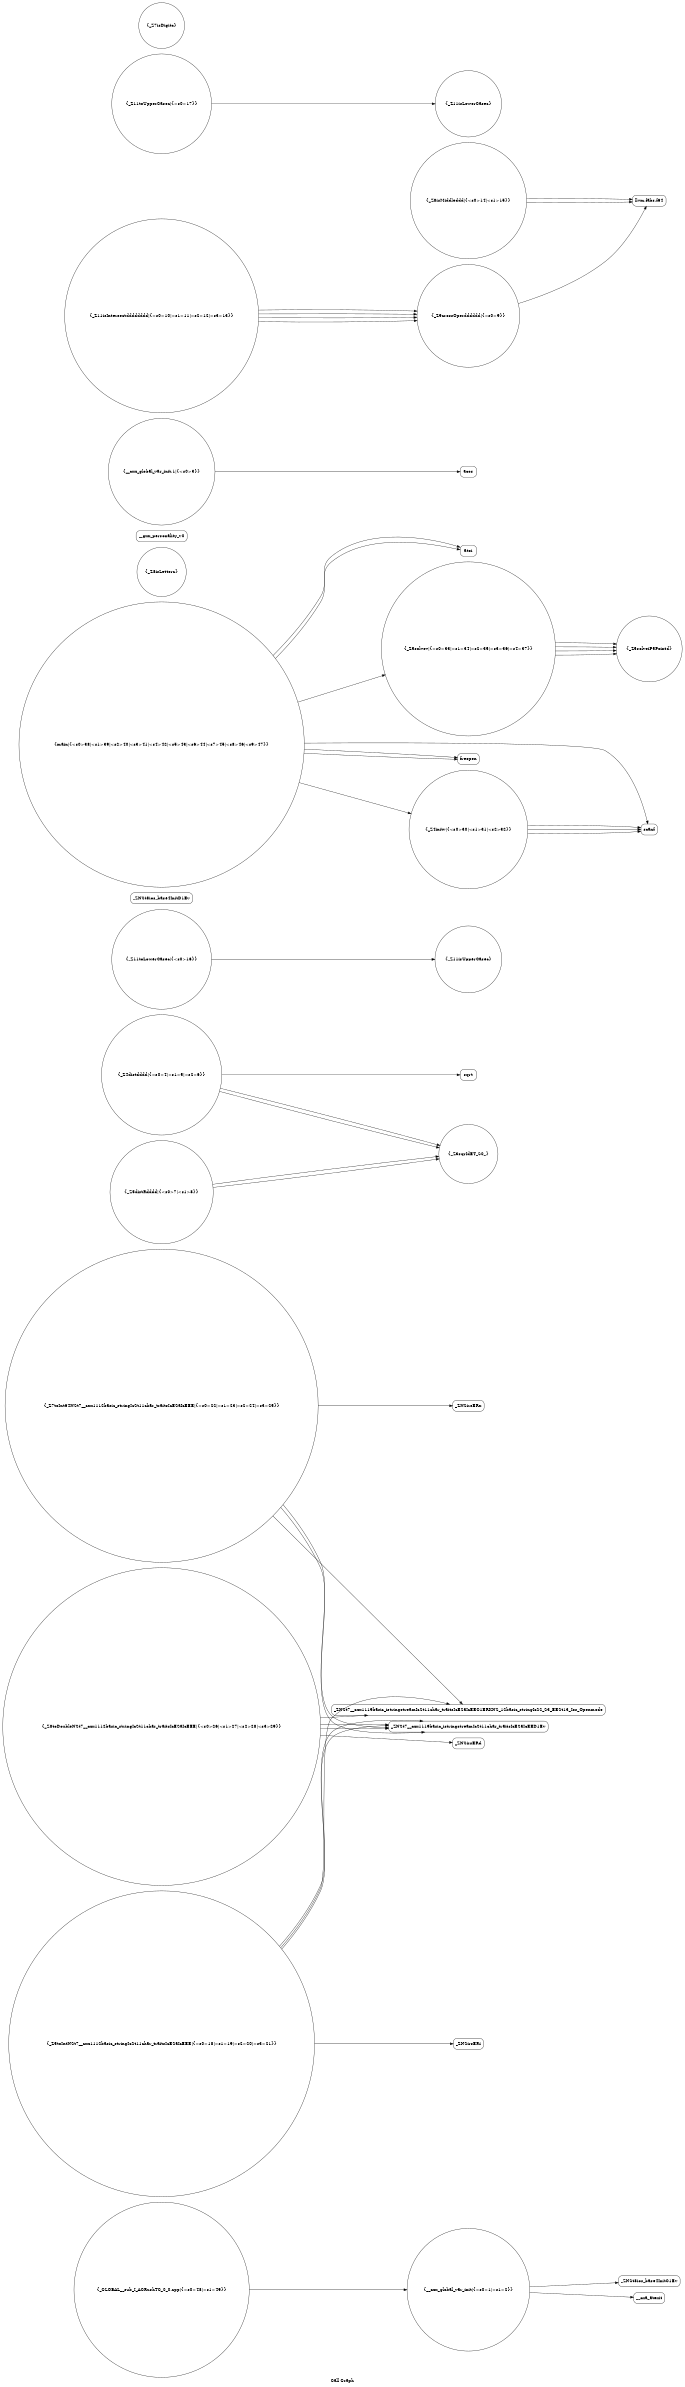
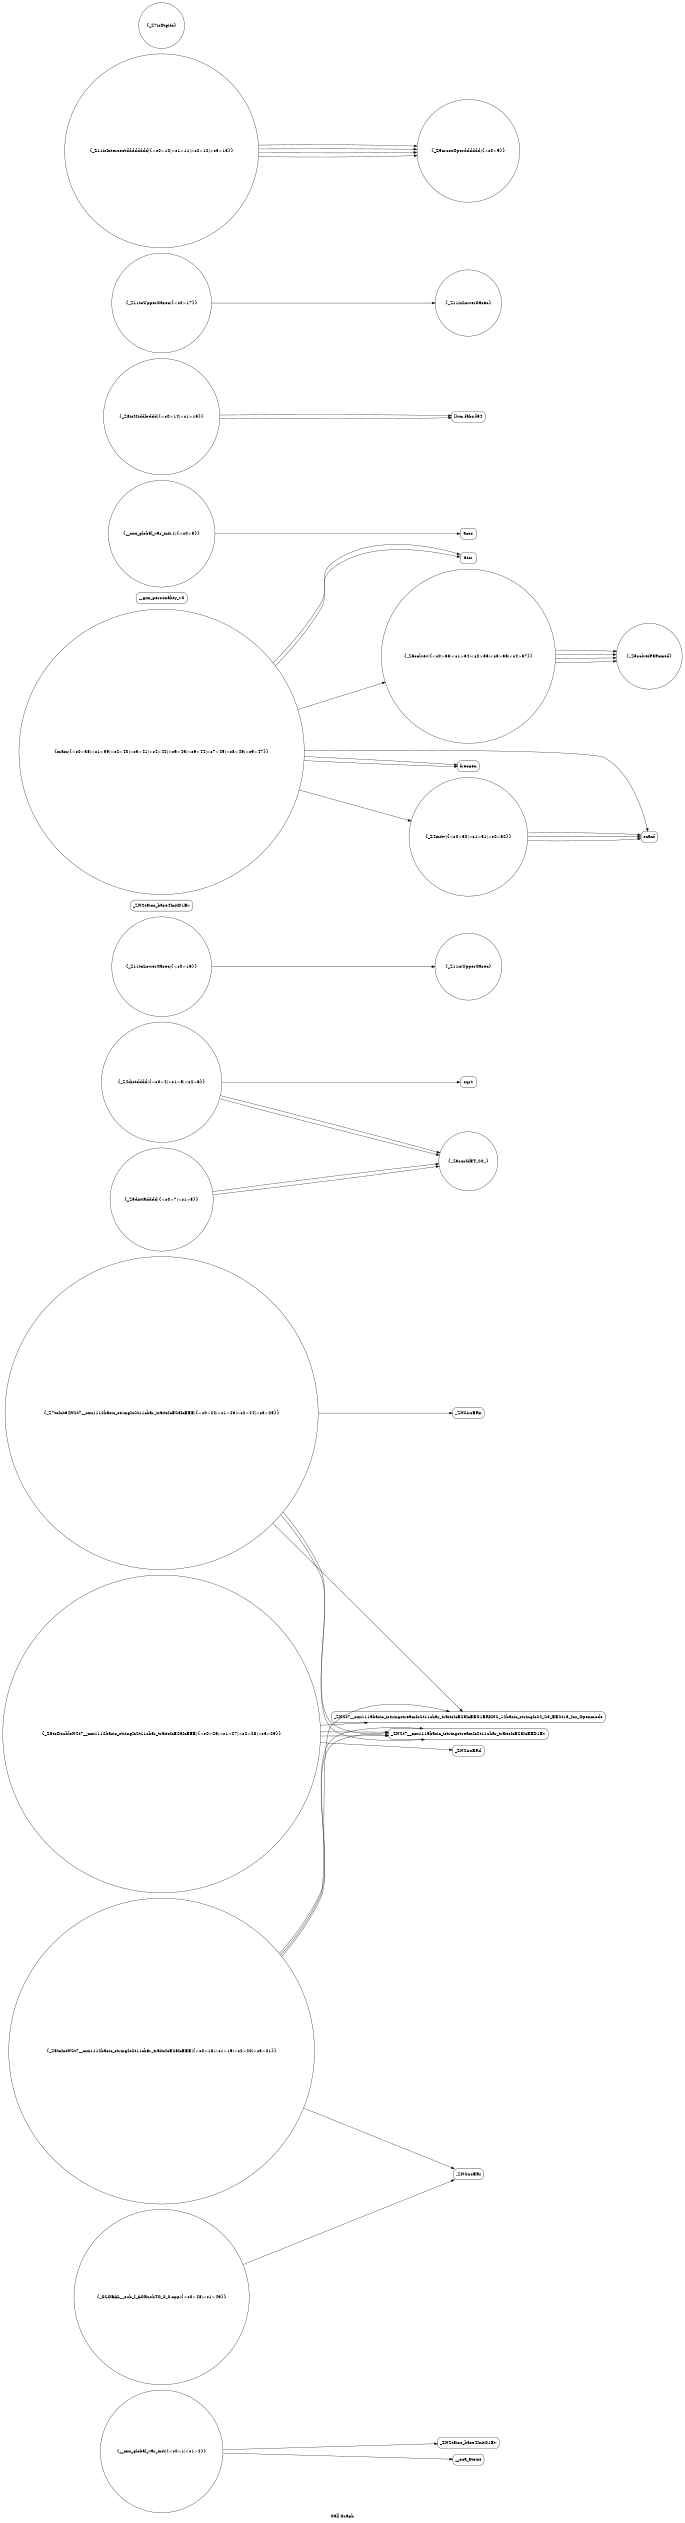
edge "{_Z9crossOperdddddd|{<s0>9}}" -> "llvm.fabs.f64": removed
node "{_Z8isLetterc}": removed
edge "{_GLOBAL__sub_I_ACRushTC_0_0.cpp|{<s0>48|<s1>49}}" -> "{__cxx_global_var_init|{<s0>1|<s1>2}}": now "{_GLOBAL__sub_I_ACRushTC_0_0.cpp|{<s0>48|<s1>49}}" -> "_ZNSirsERi"
